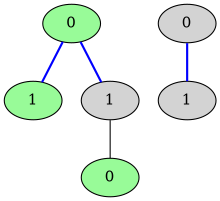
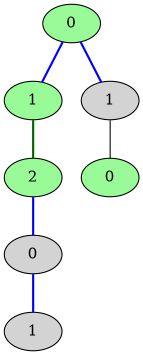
node "2": added
